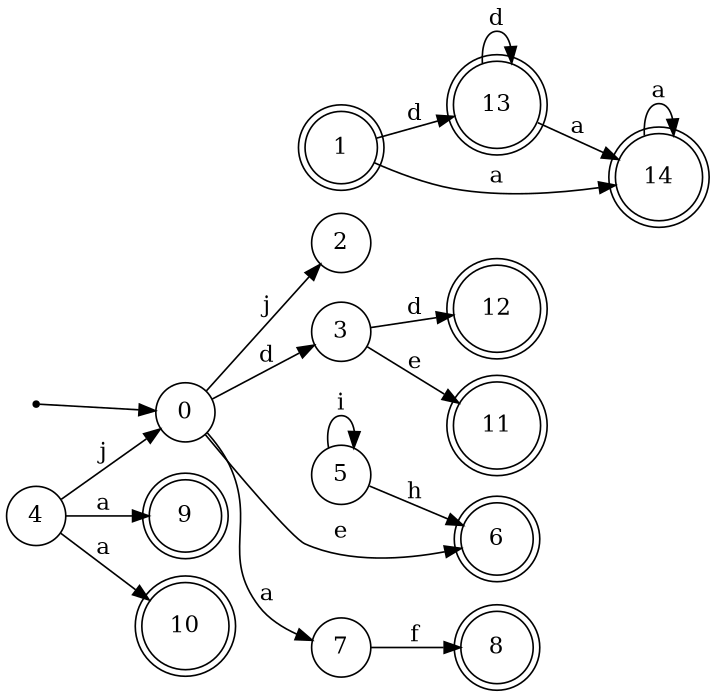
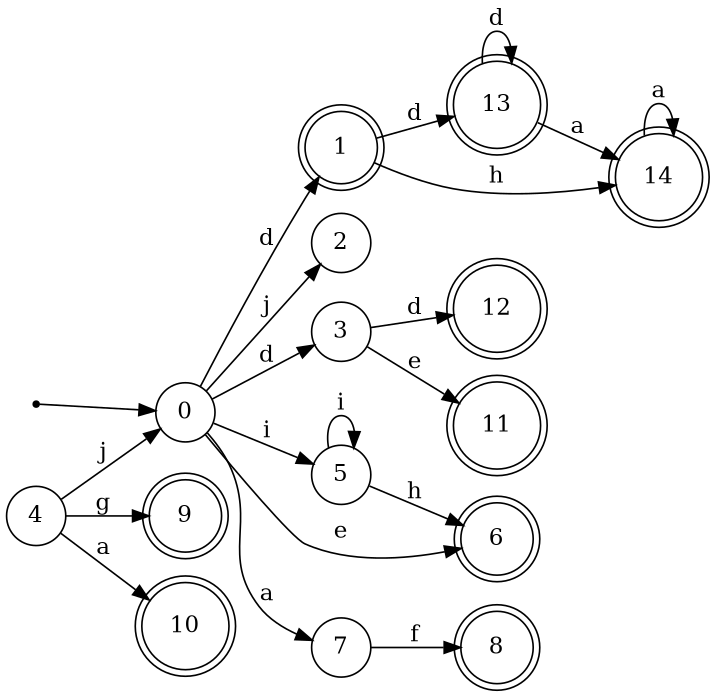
edge "1" -> "14": label "a" -> "h"
edge "0" -> "1": added, label "d"
edge "0" -> "5": added, label "i"
edge "4" -> "9": label "a" -> "g"
